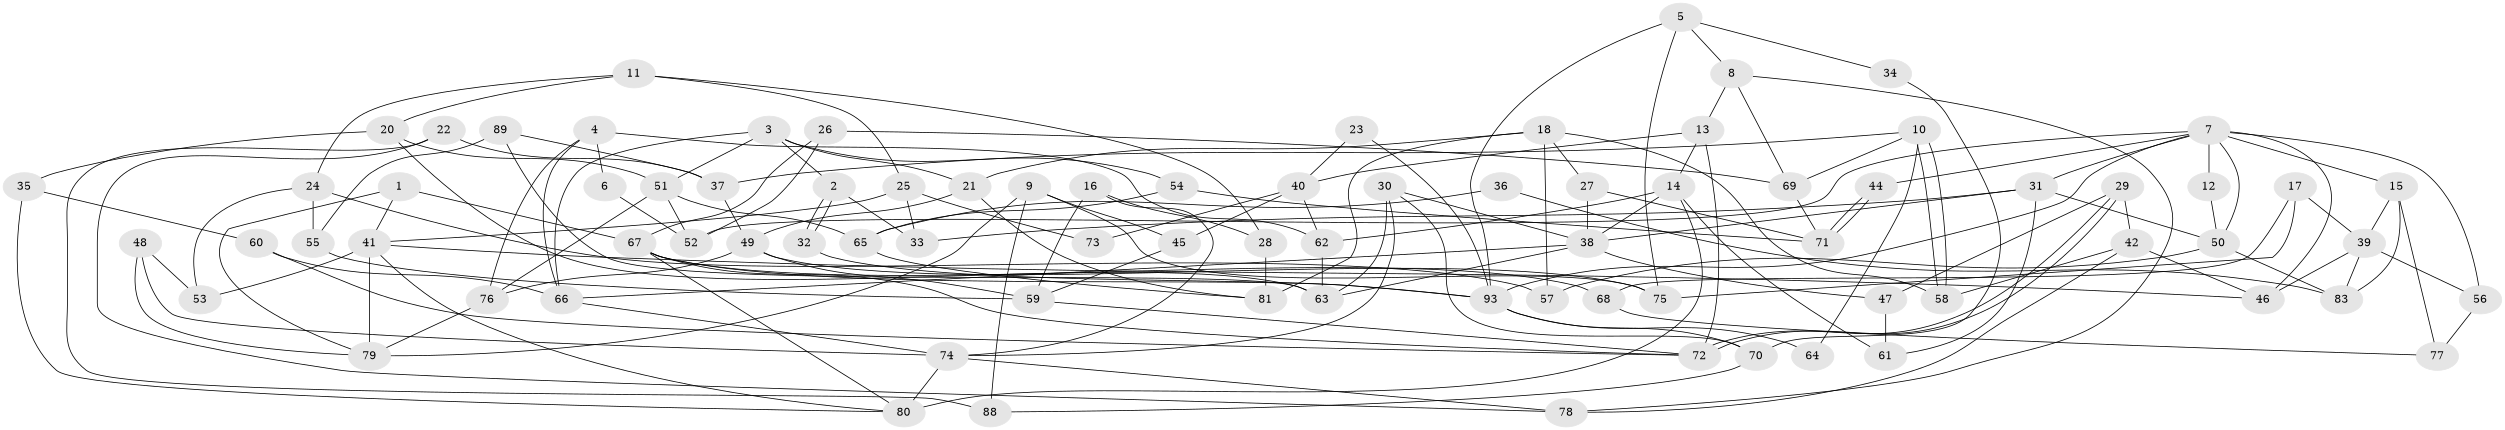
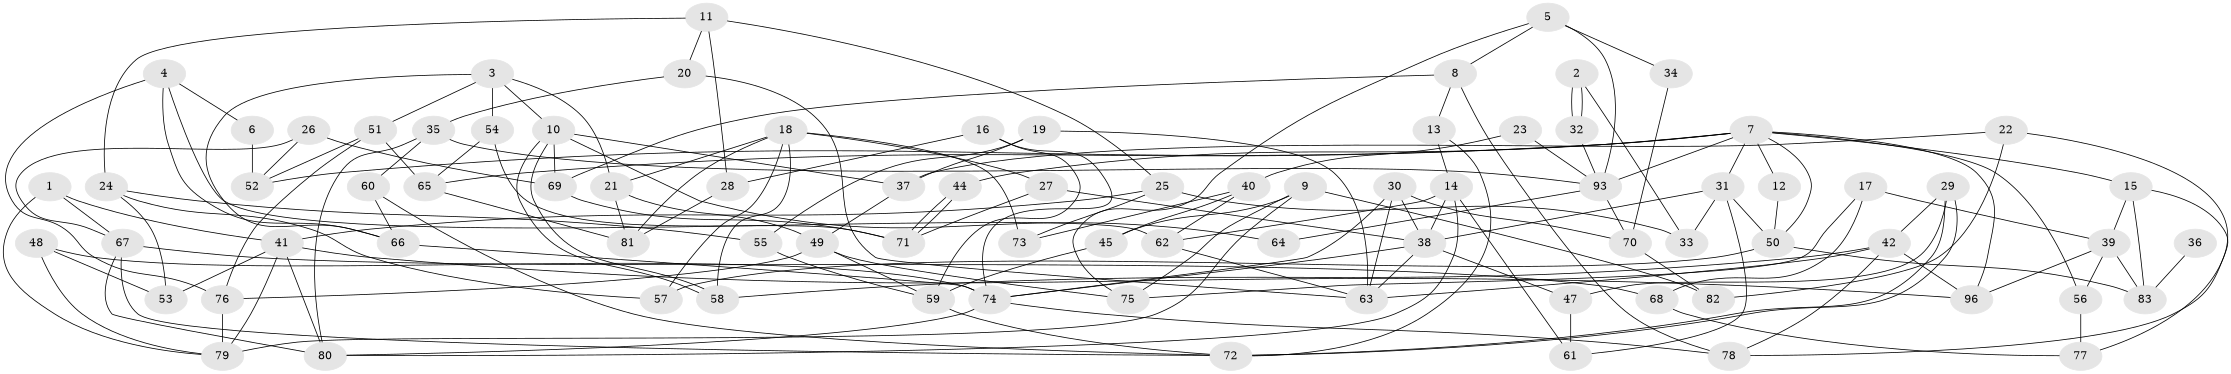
node "89": label "89" -> "19"
edge "18" -- "73": added
edge "20" -- "51": removed
edge "3" -- "2": now "3" -- "10"
edge "13" -- "40": removed
edge "36" -- "65": now "7" -- "65"
edge "67" -- "93": now "35" -- "93"
edge "38" -- "66": now "38" -- "74"
edge "42" -- "63": added
node "46": label "46" -> "96"
node "88": label "88" -> "82"
